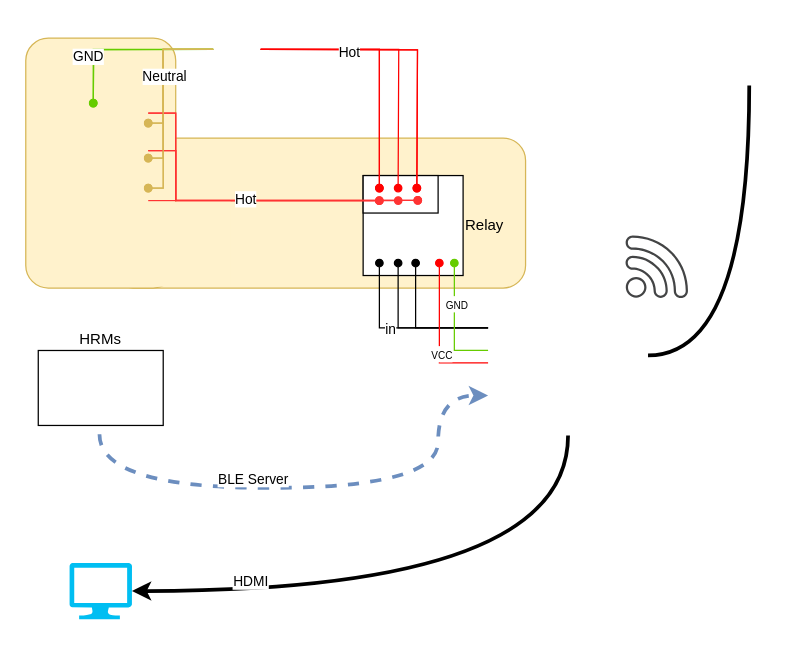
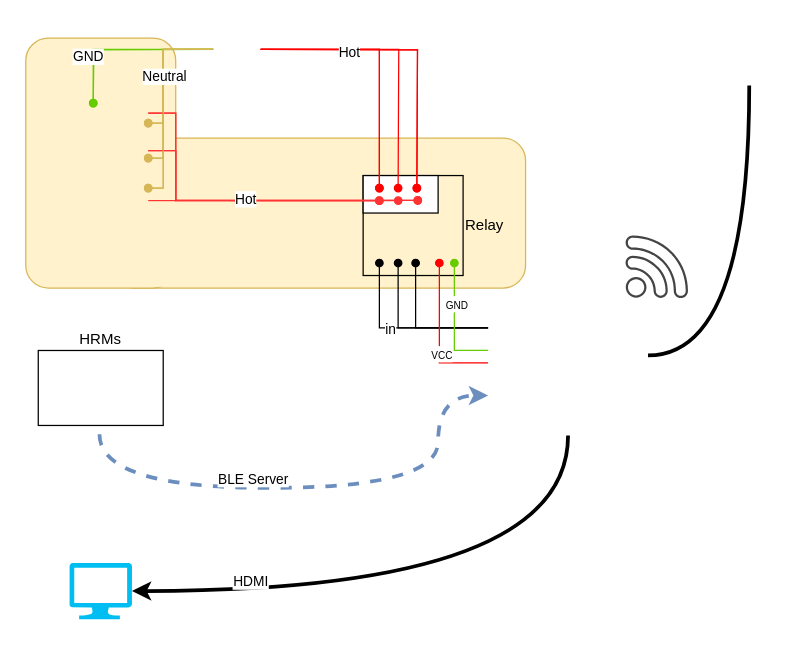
node "Relay": fillcolor #ffffff -> #fff2cc
